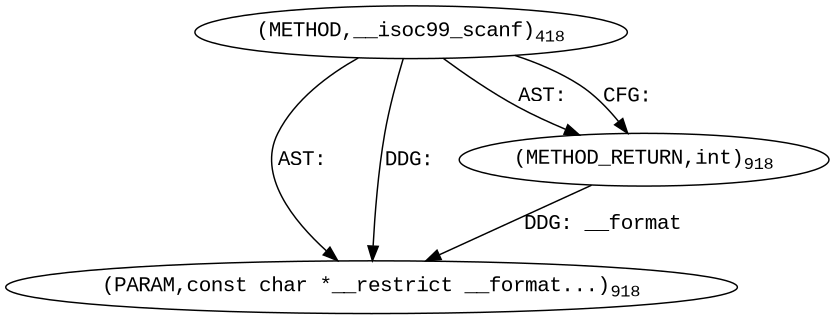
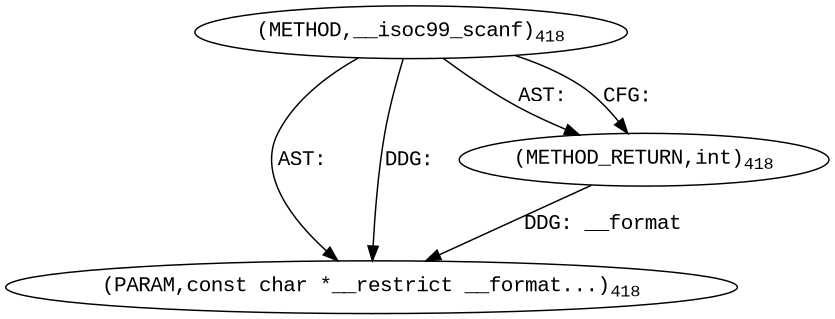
node "(METHOD_RETURN,int)": text "918" -> "418"
node "(PARAM,const char *__restrict __format...)": text "918" -> "418"
